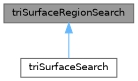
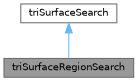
edge "triSurfaceSearch" -> "triSurfaceRegionSearch": reversed
